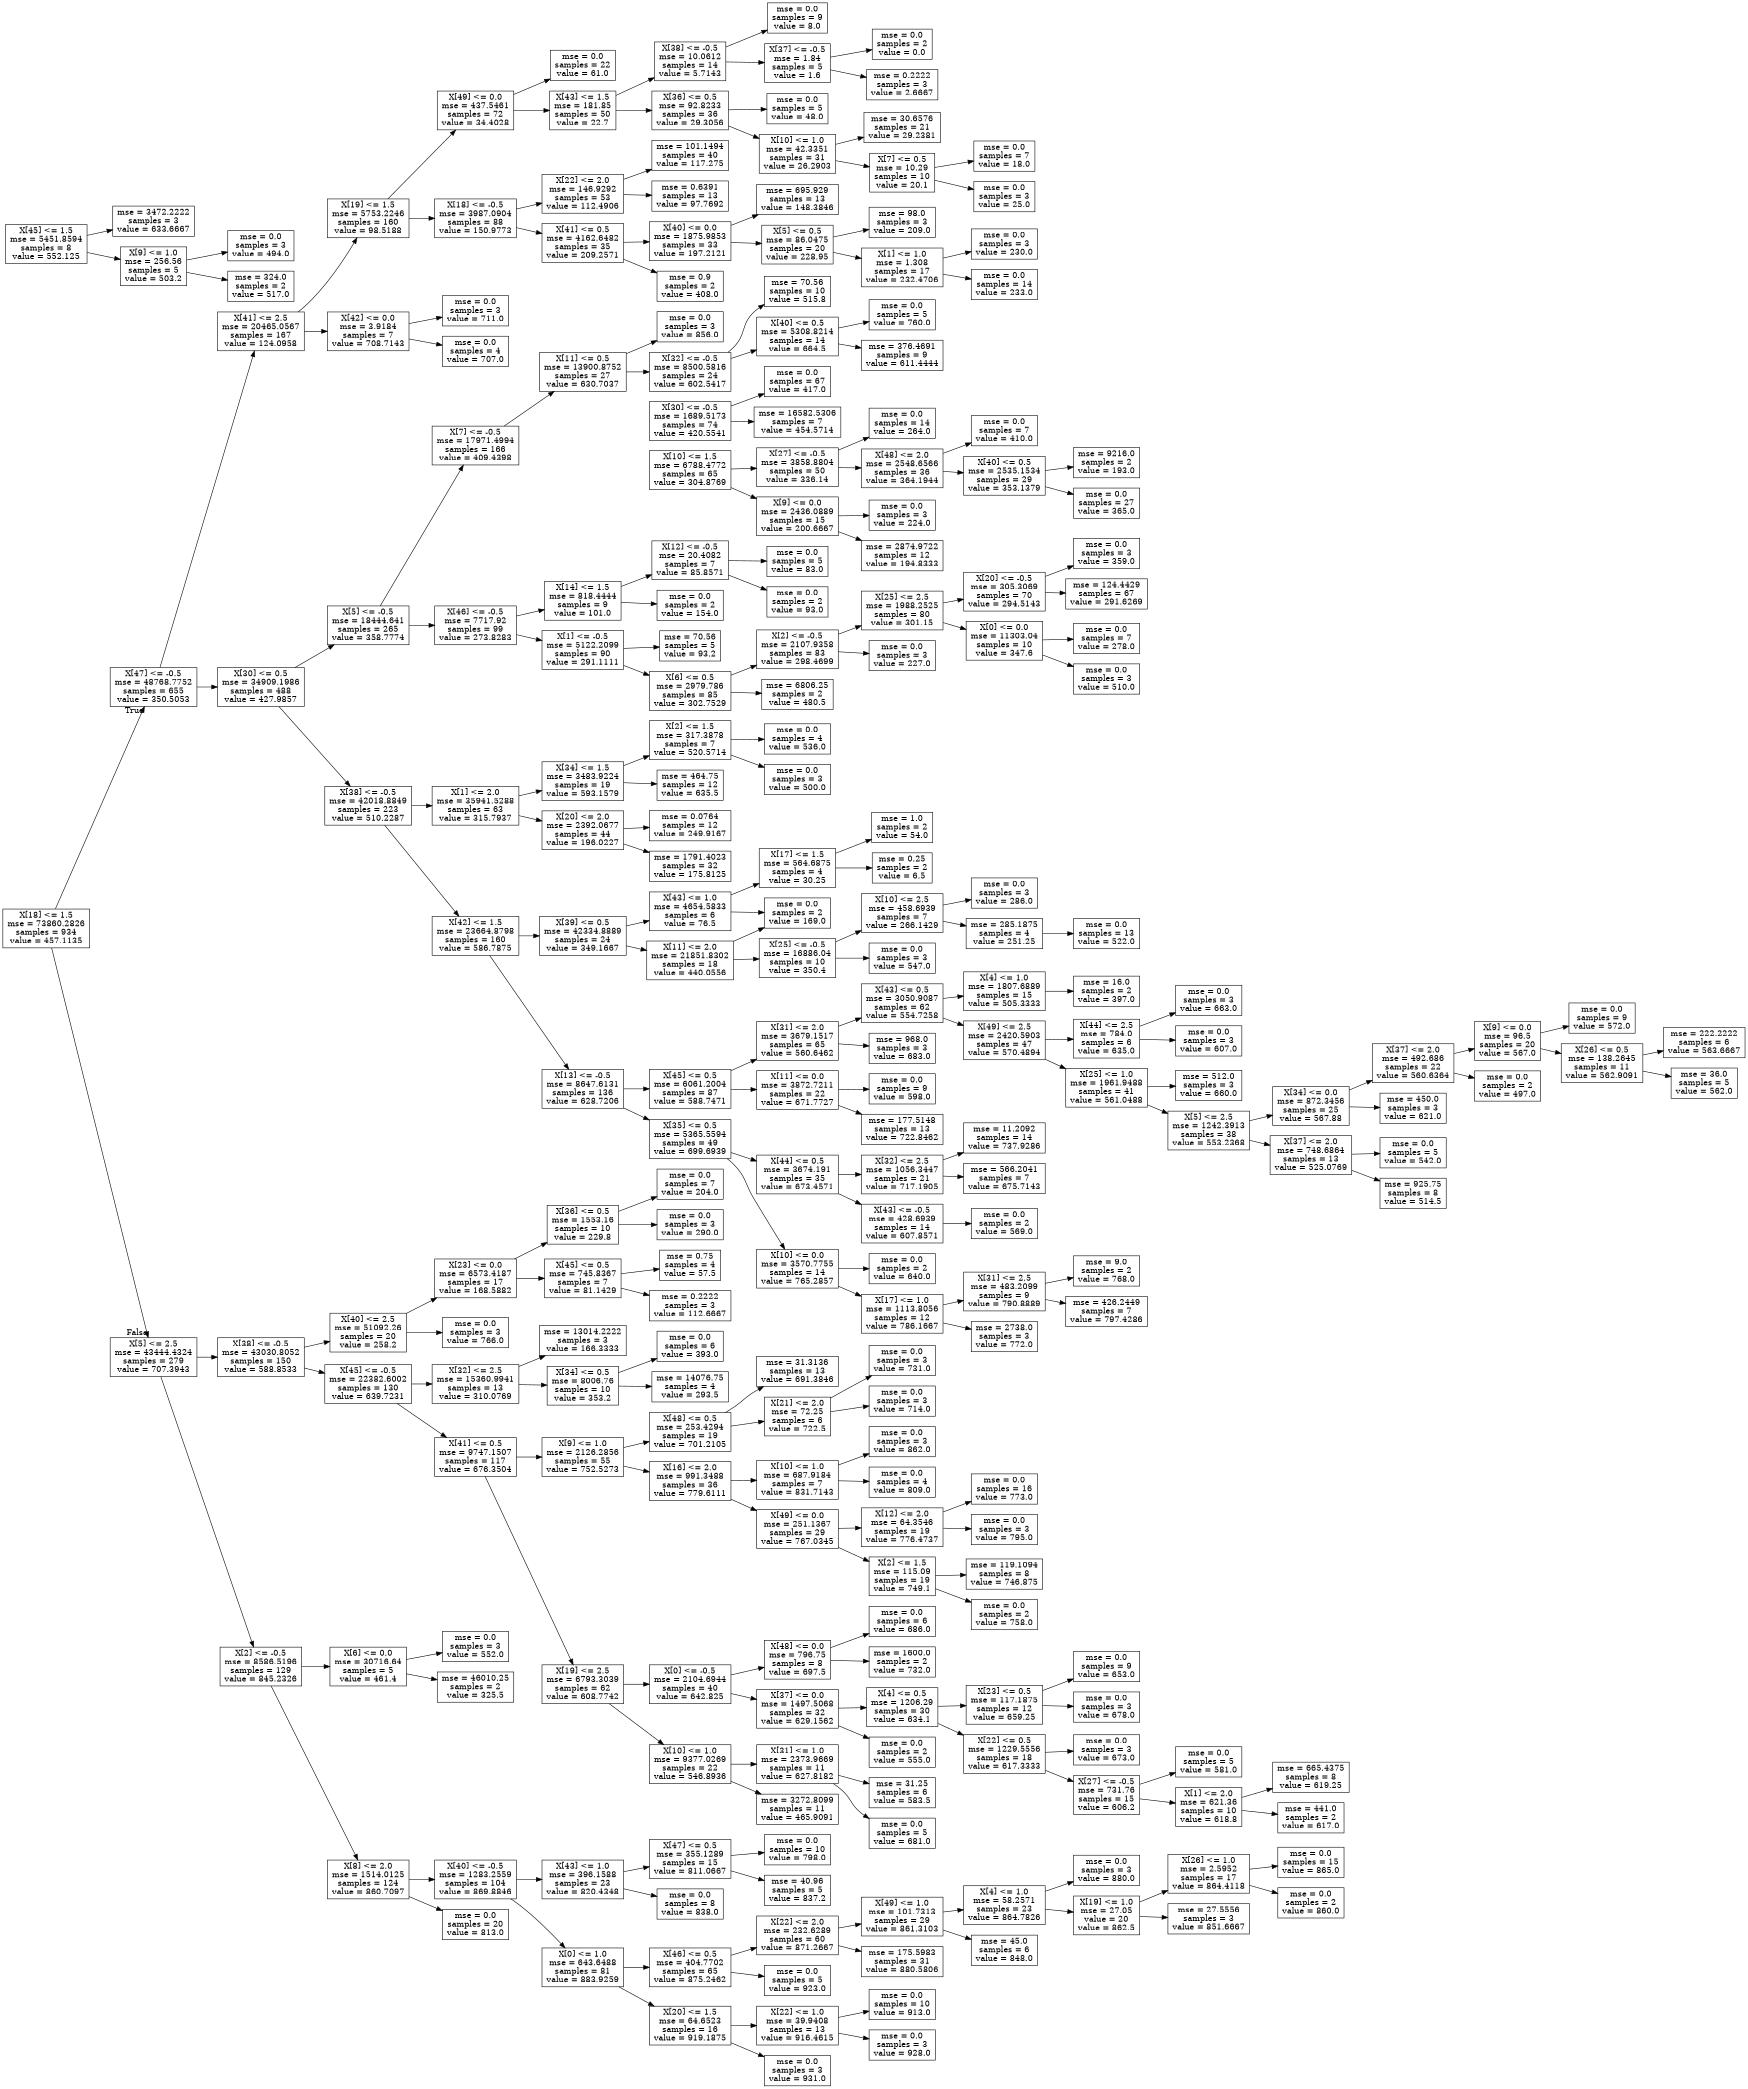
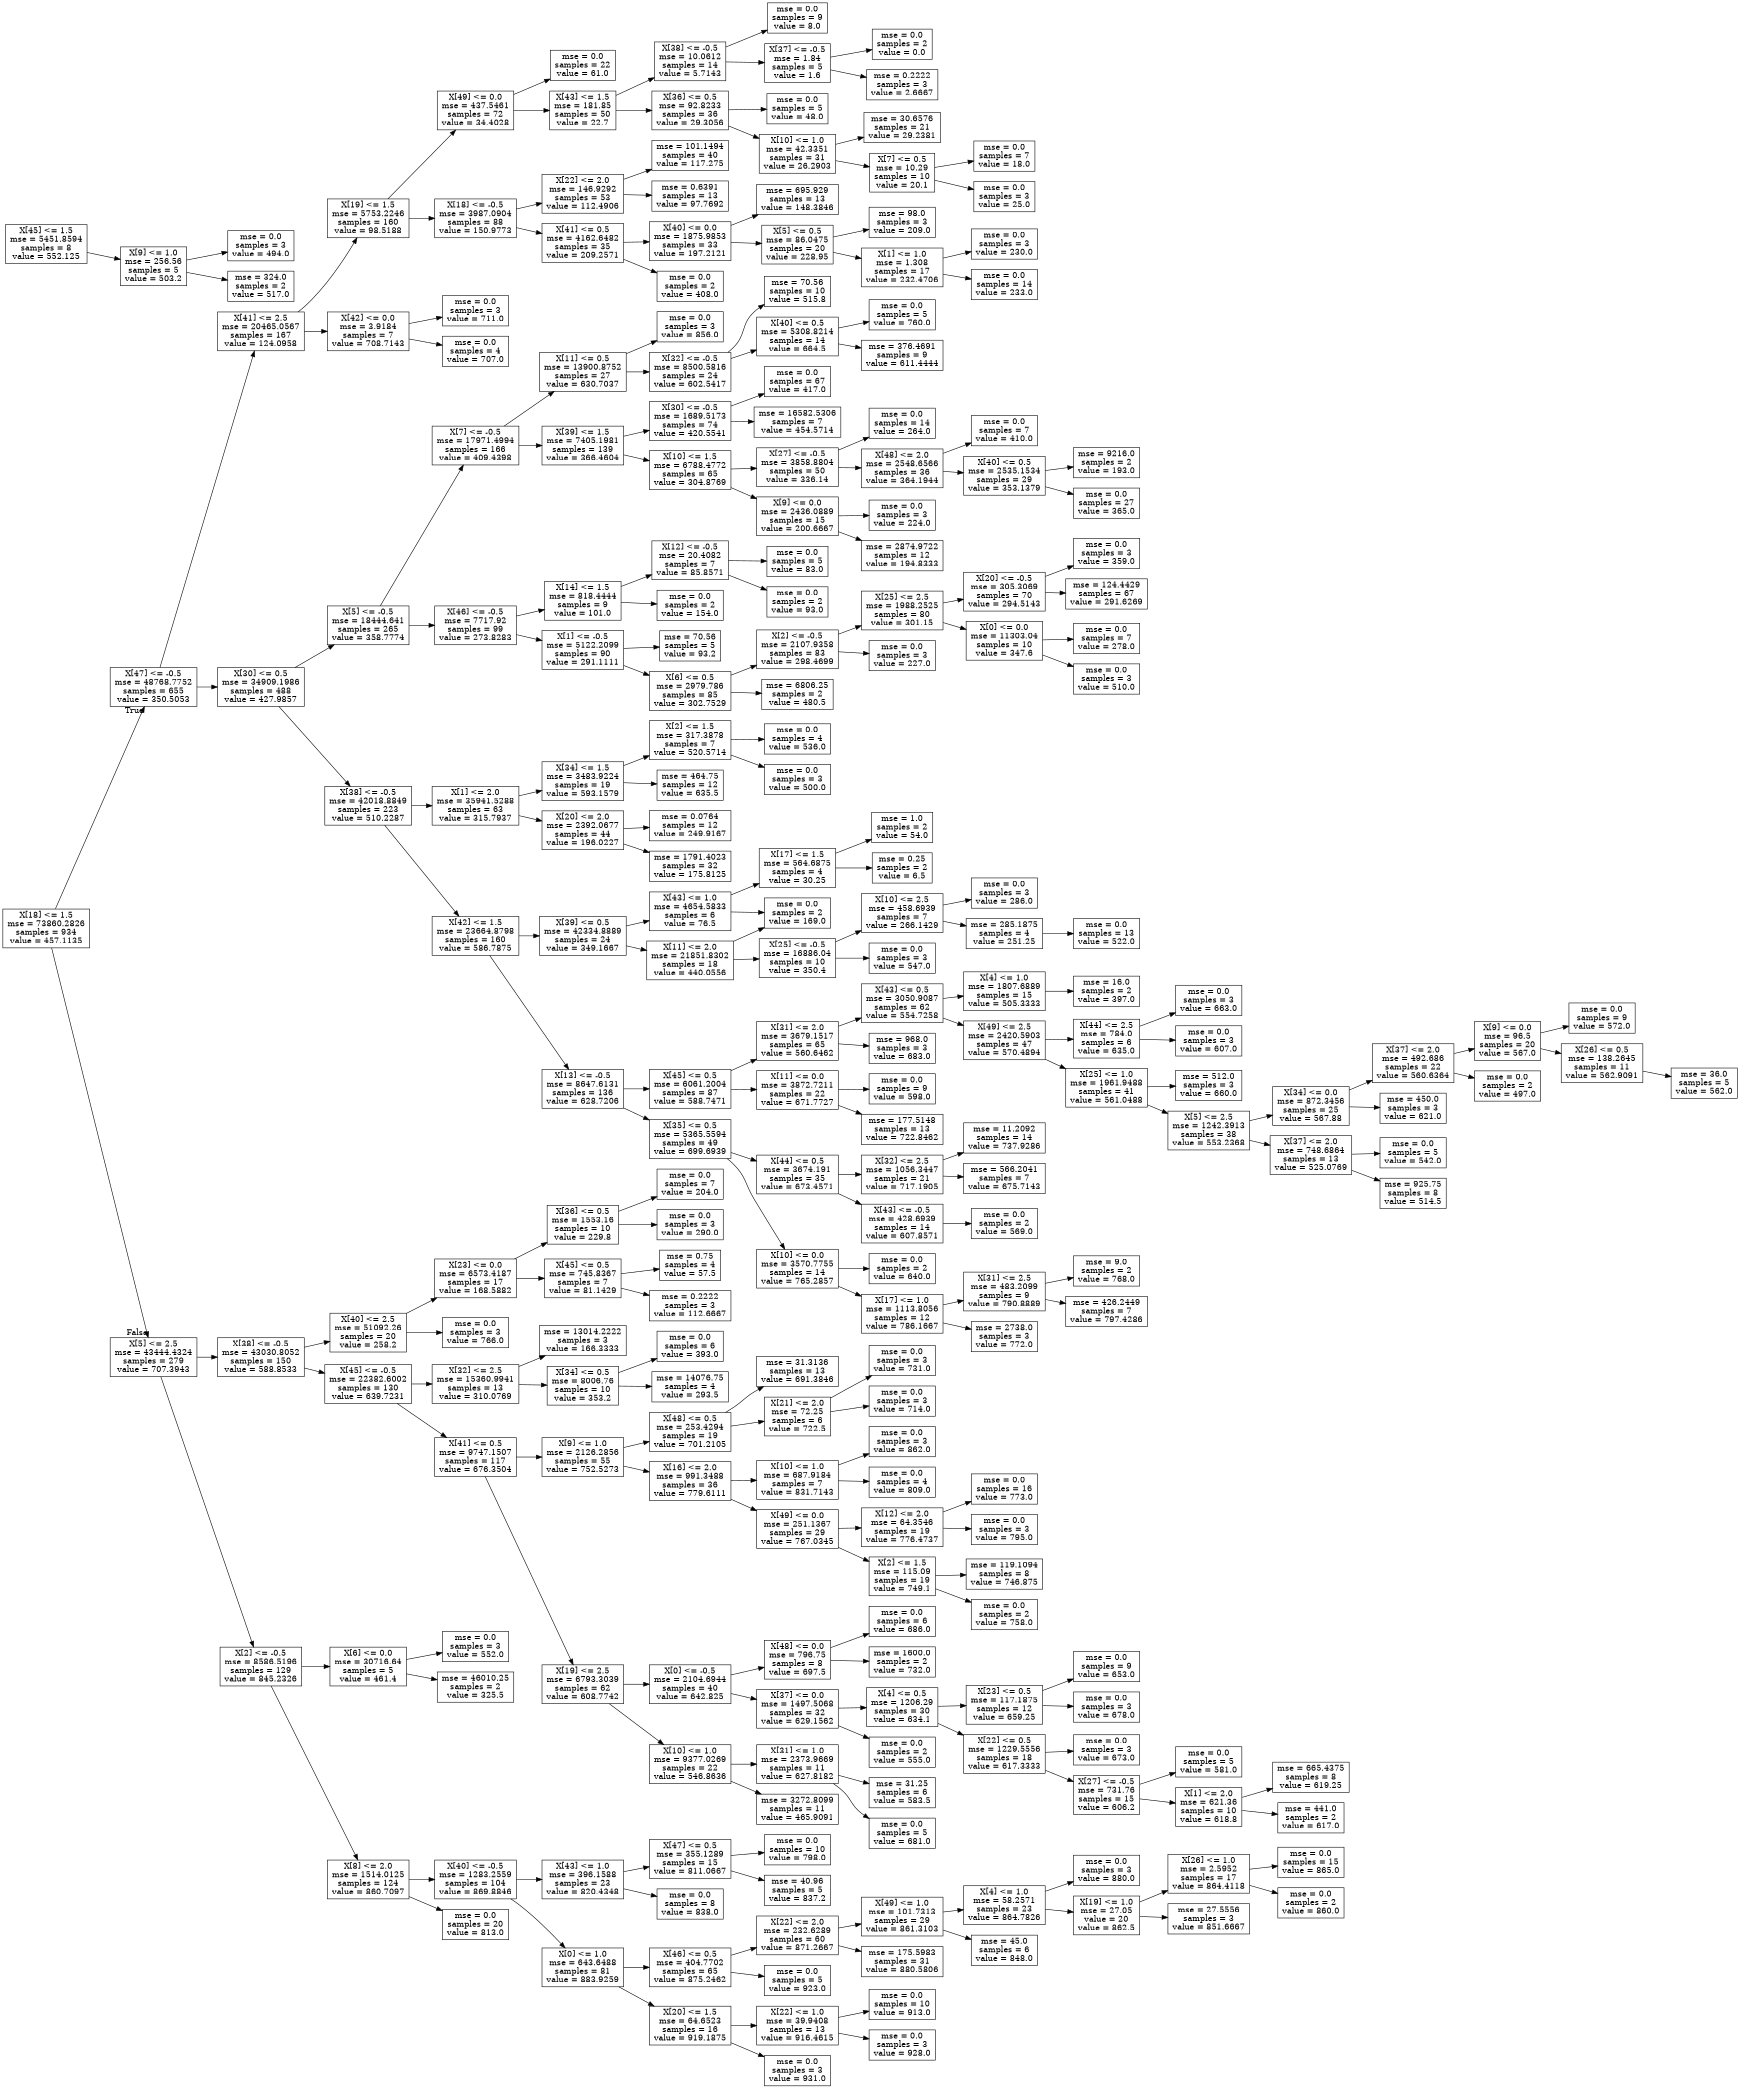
node "mse = 3472.2222 samples = 3 value = 633.6667": removed
node "mse = 0.9 samples = 2 value = 408.0": label "mse = 0.9 samples = 2 value = 408.0" -> "mse = 0.0 samples = 2 value = 408.0"
node "X[39] <= 1.5 mse = 7405.1981 samples = 139 value = 366.4604": added
node "mse = 222.2222 samples = 6 value = 563.6667": removed
node "X[10] <= 1.0 mse = 9377.0269 samples = 22 value = 546.8936": label "X[10] <= 1.0 mse = 9377.0269 samples = 22 value = 546.8936" -> "X[10] <= 1.0 mse = 9377.0269 samples = 22 value = 546.8636"
